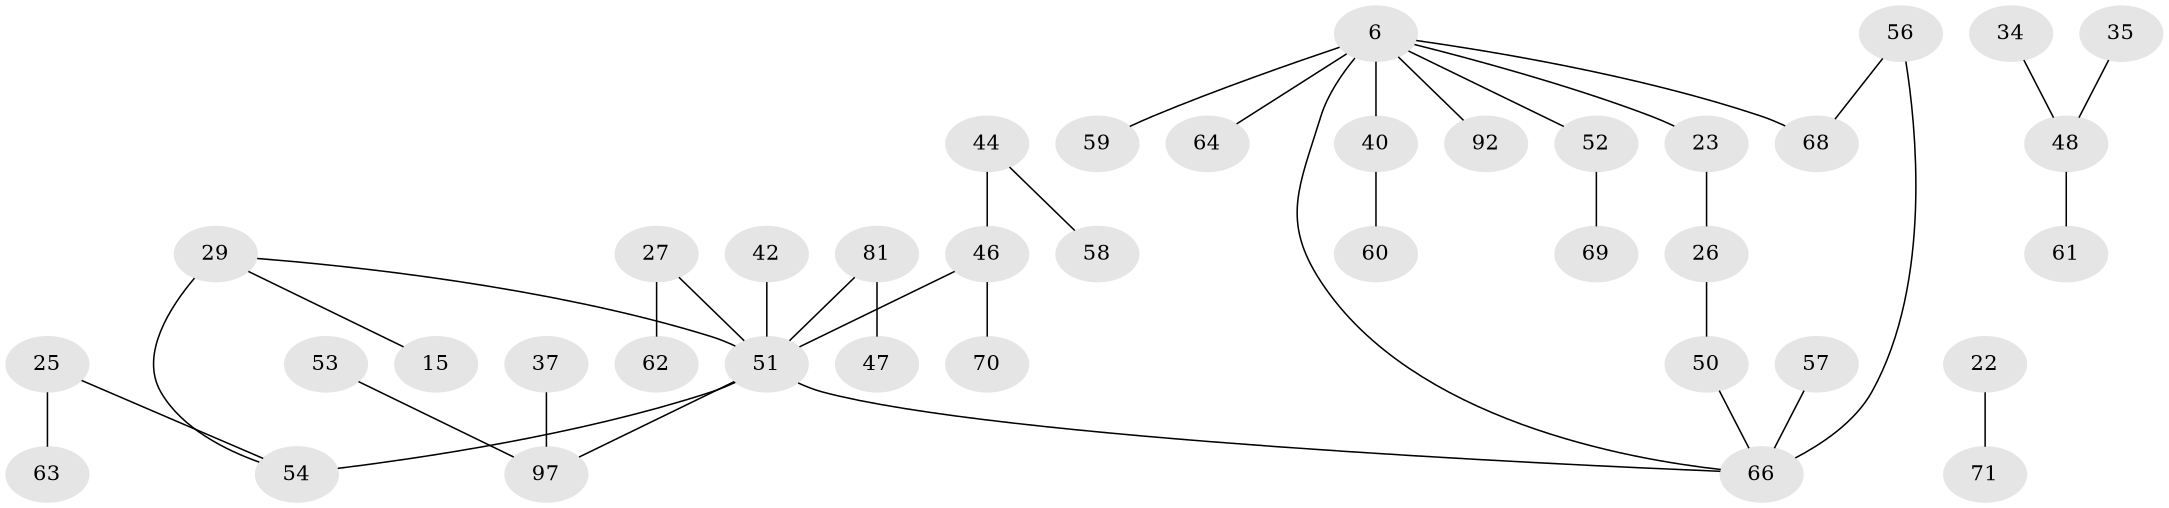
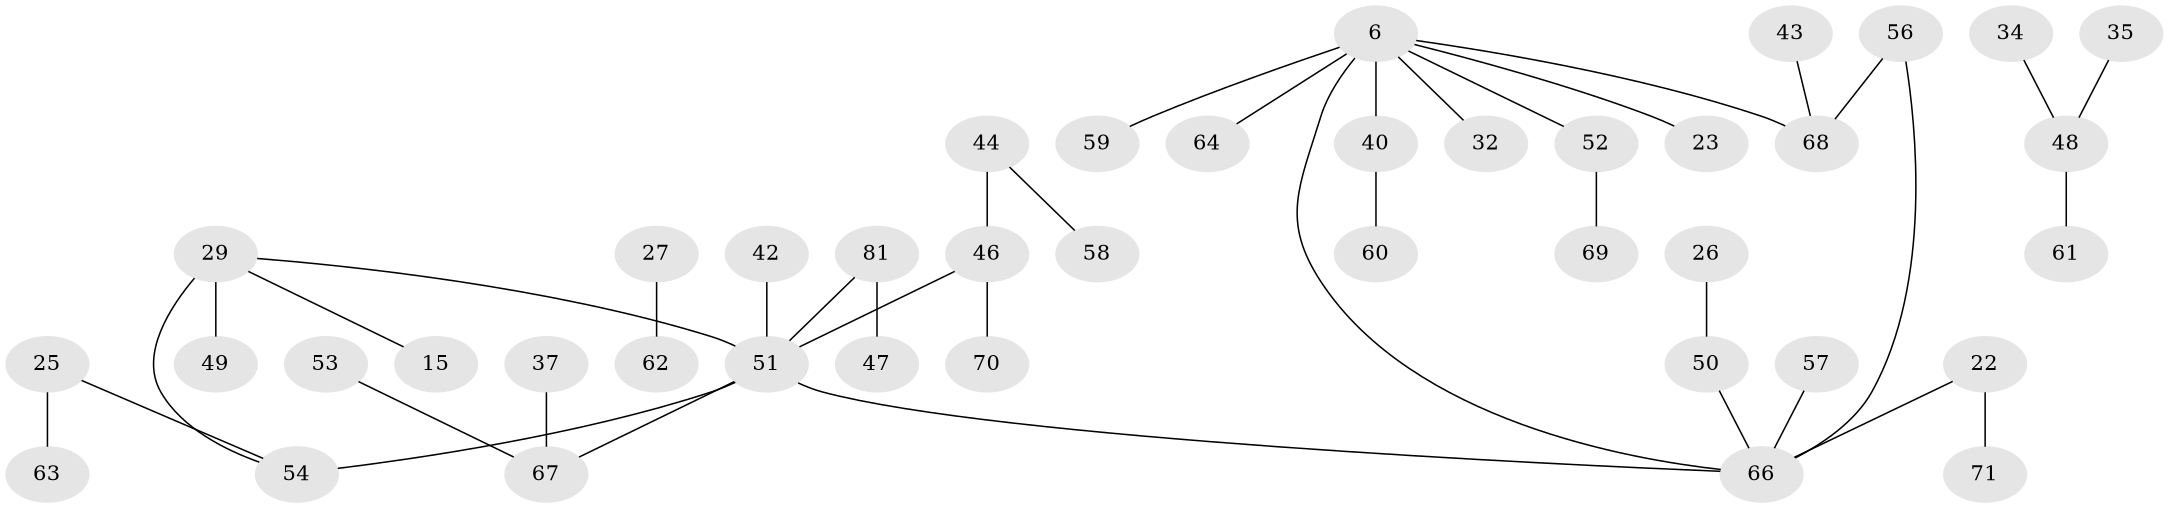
node "43": added
node "92": label "92" -> "32"
edge "23" -- "26": removed
edge "27" -- "51": removed
node "49": added
edge "22" -- "66": added
node "97": label "97" -> "67"
